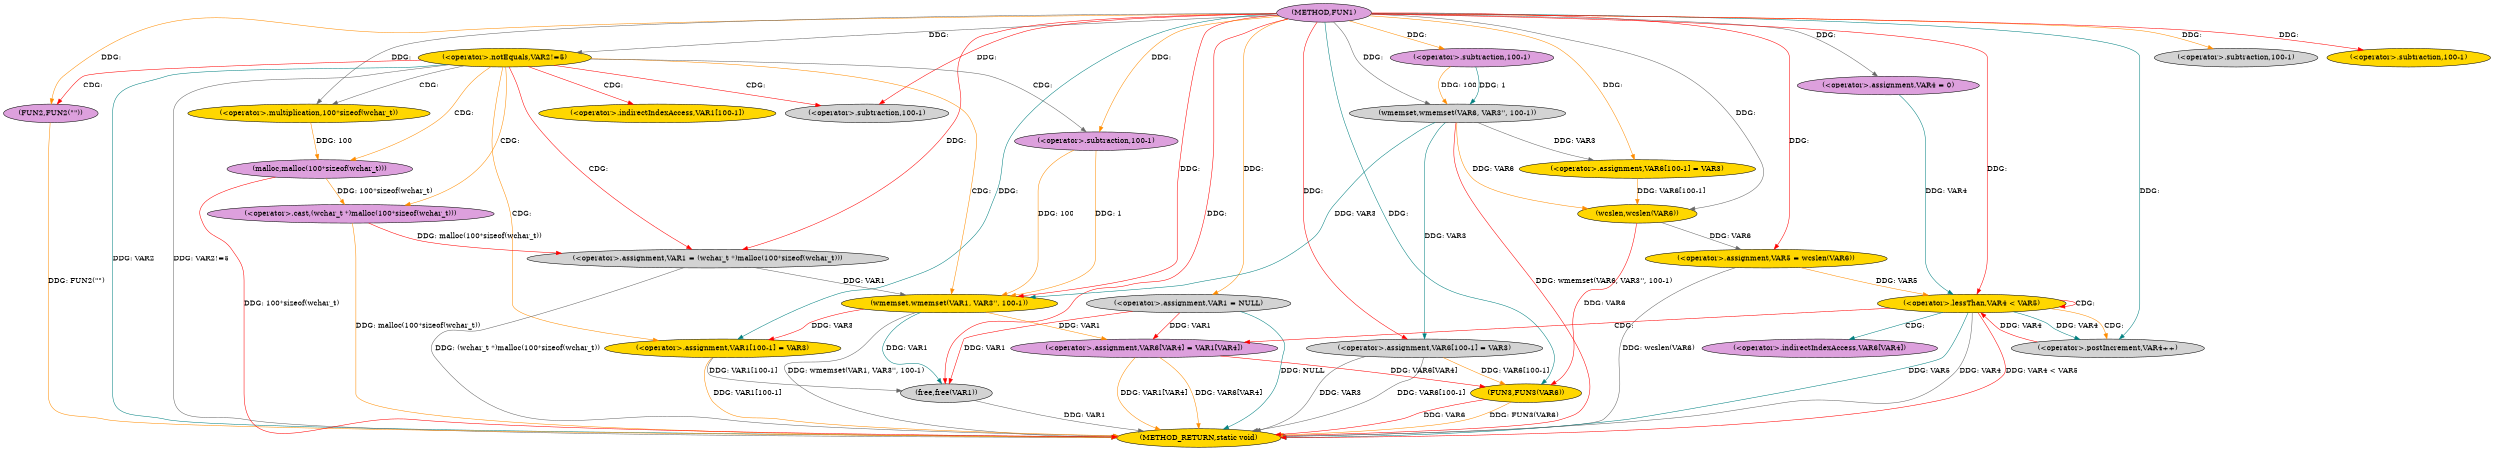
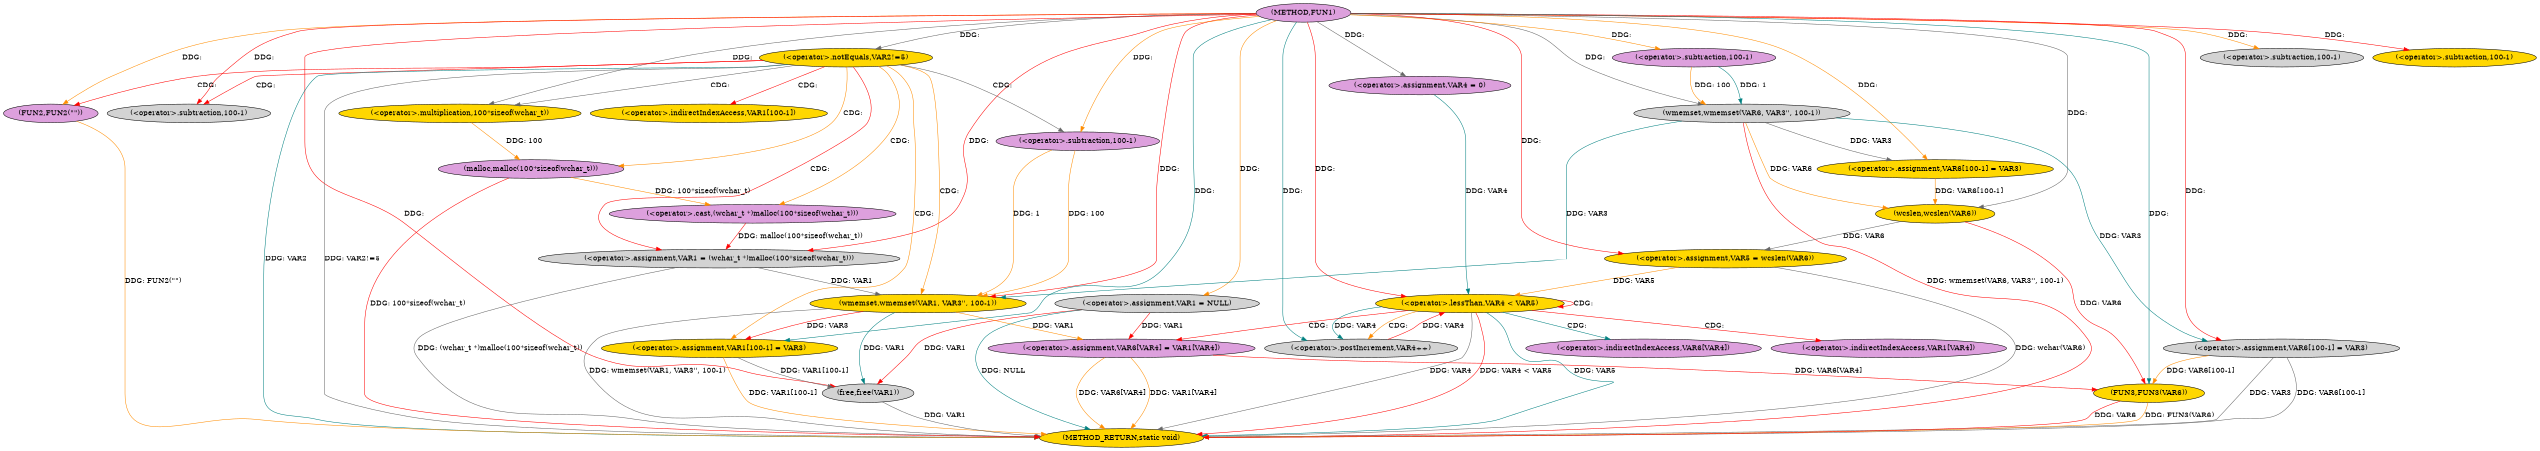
edge "(<operator>.assignment,VAR5 = wcslen(VAR6))" -> "(METHOD_RETURN,static void)": label "DDG: wcslen(VAR6)" -> "DDG: wchar(VAR6)"
node "(<operator>.indirectIndexAccess,VAR1[VAR4])": added
edge "(<operator>.cast,(wchar_t *)malloc(100*sizeof(wchar_t)))" -> "(METHOD_RETURN,static void)": removed, label "DDG: malloc(100*sizeof(wchar_t))"
